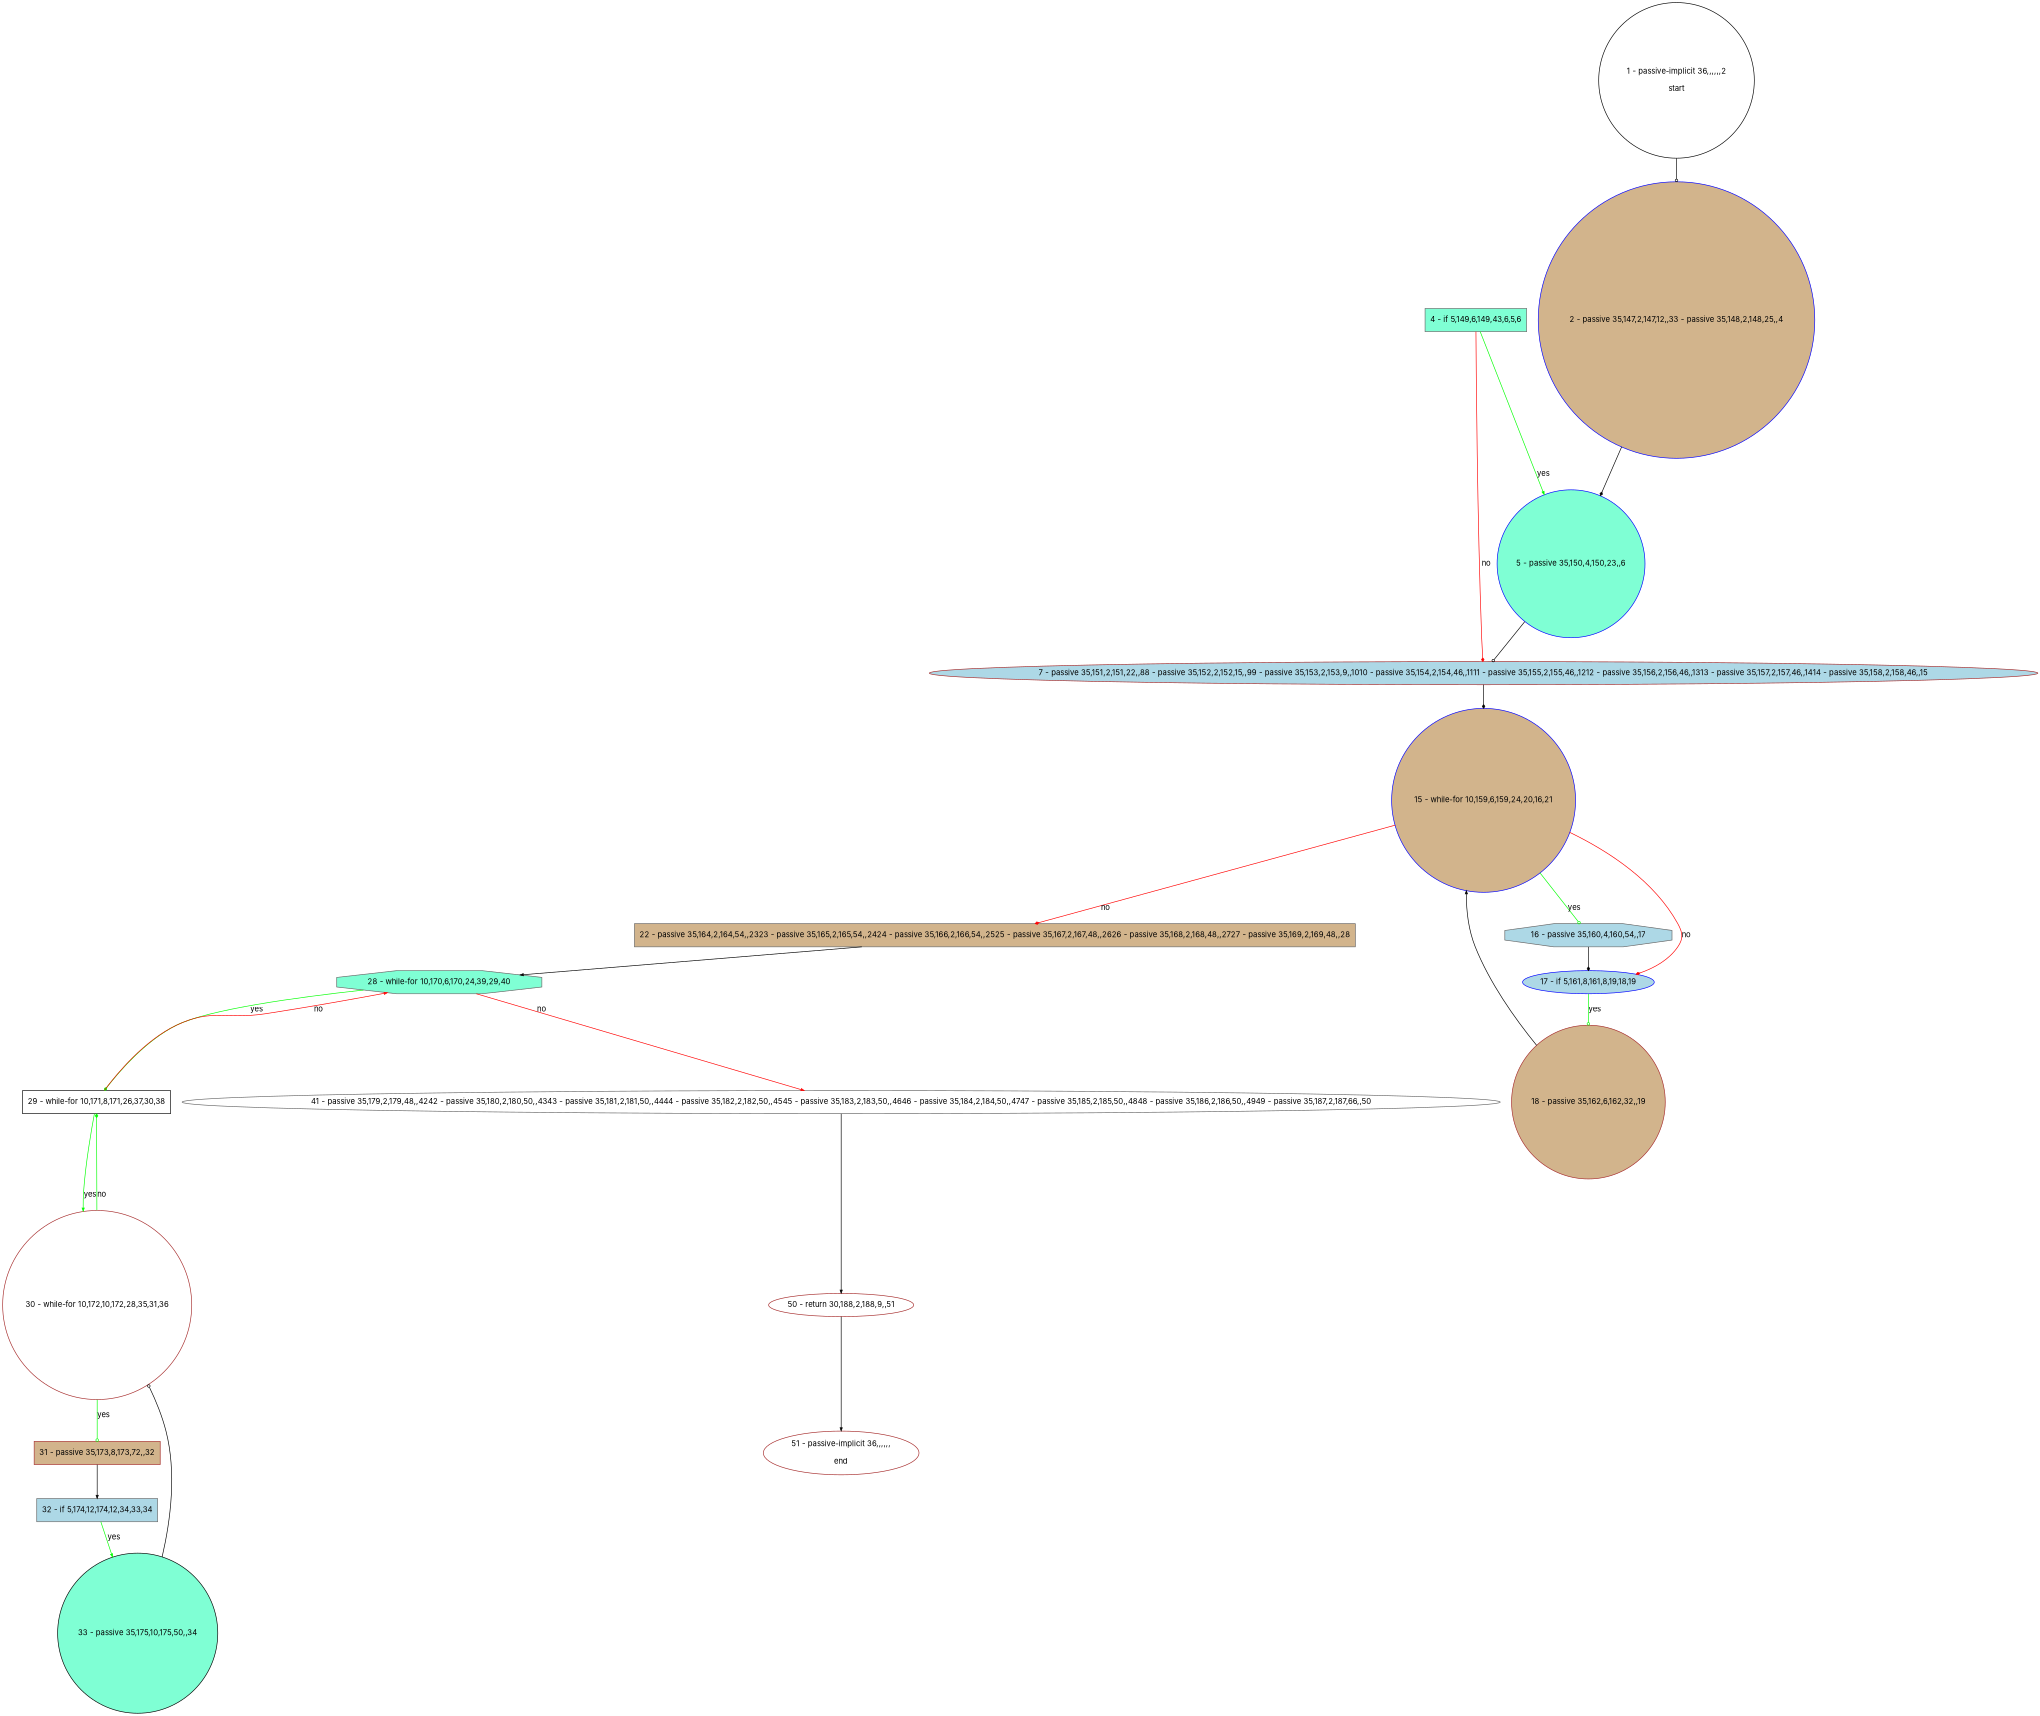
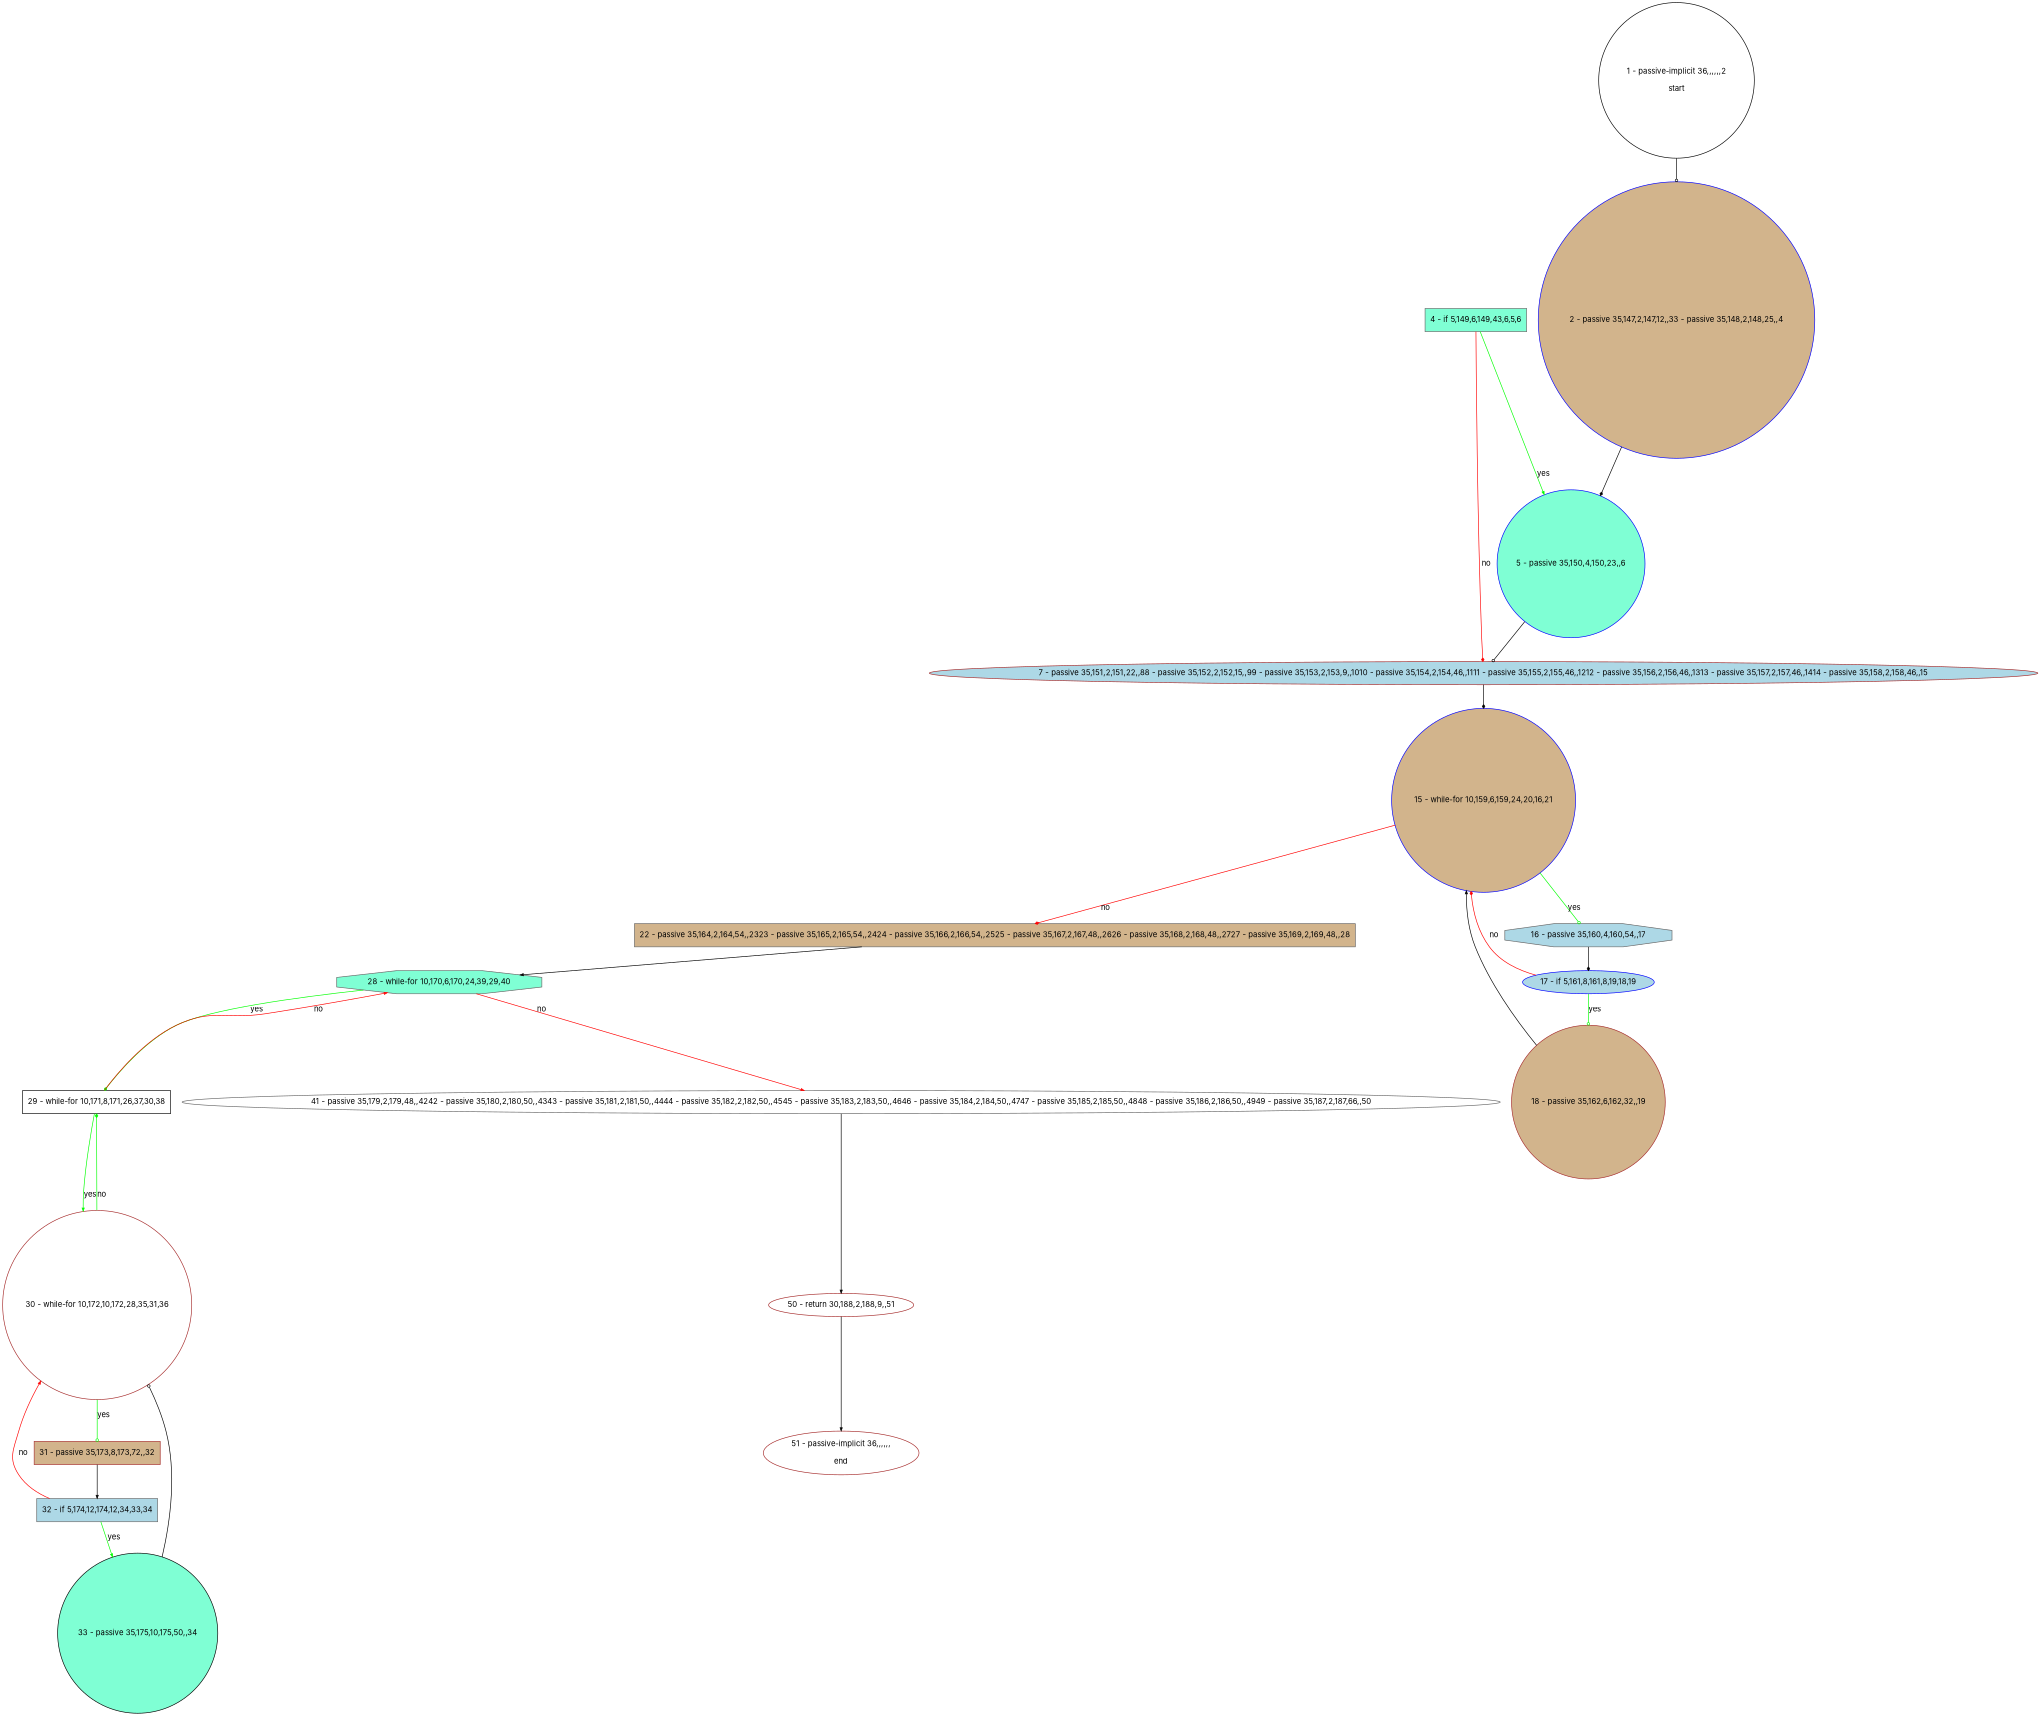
edge "15 - while-for 10,159,6,159,24,20,16,21" -> "17 - if 5,161,8,161,8,19,18,19": reversed
edge "32 - if 5,174,12,174,12,34,33,34" -> "30 - while-for 10,172,10,172,28,35,31,36": added, label "no"
